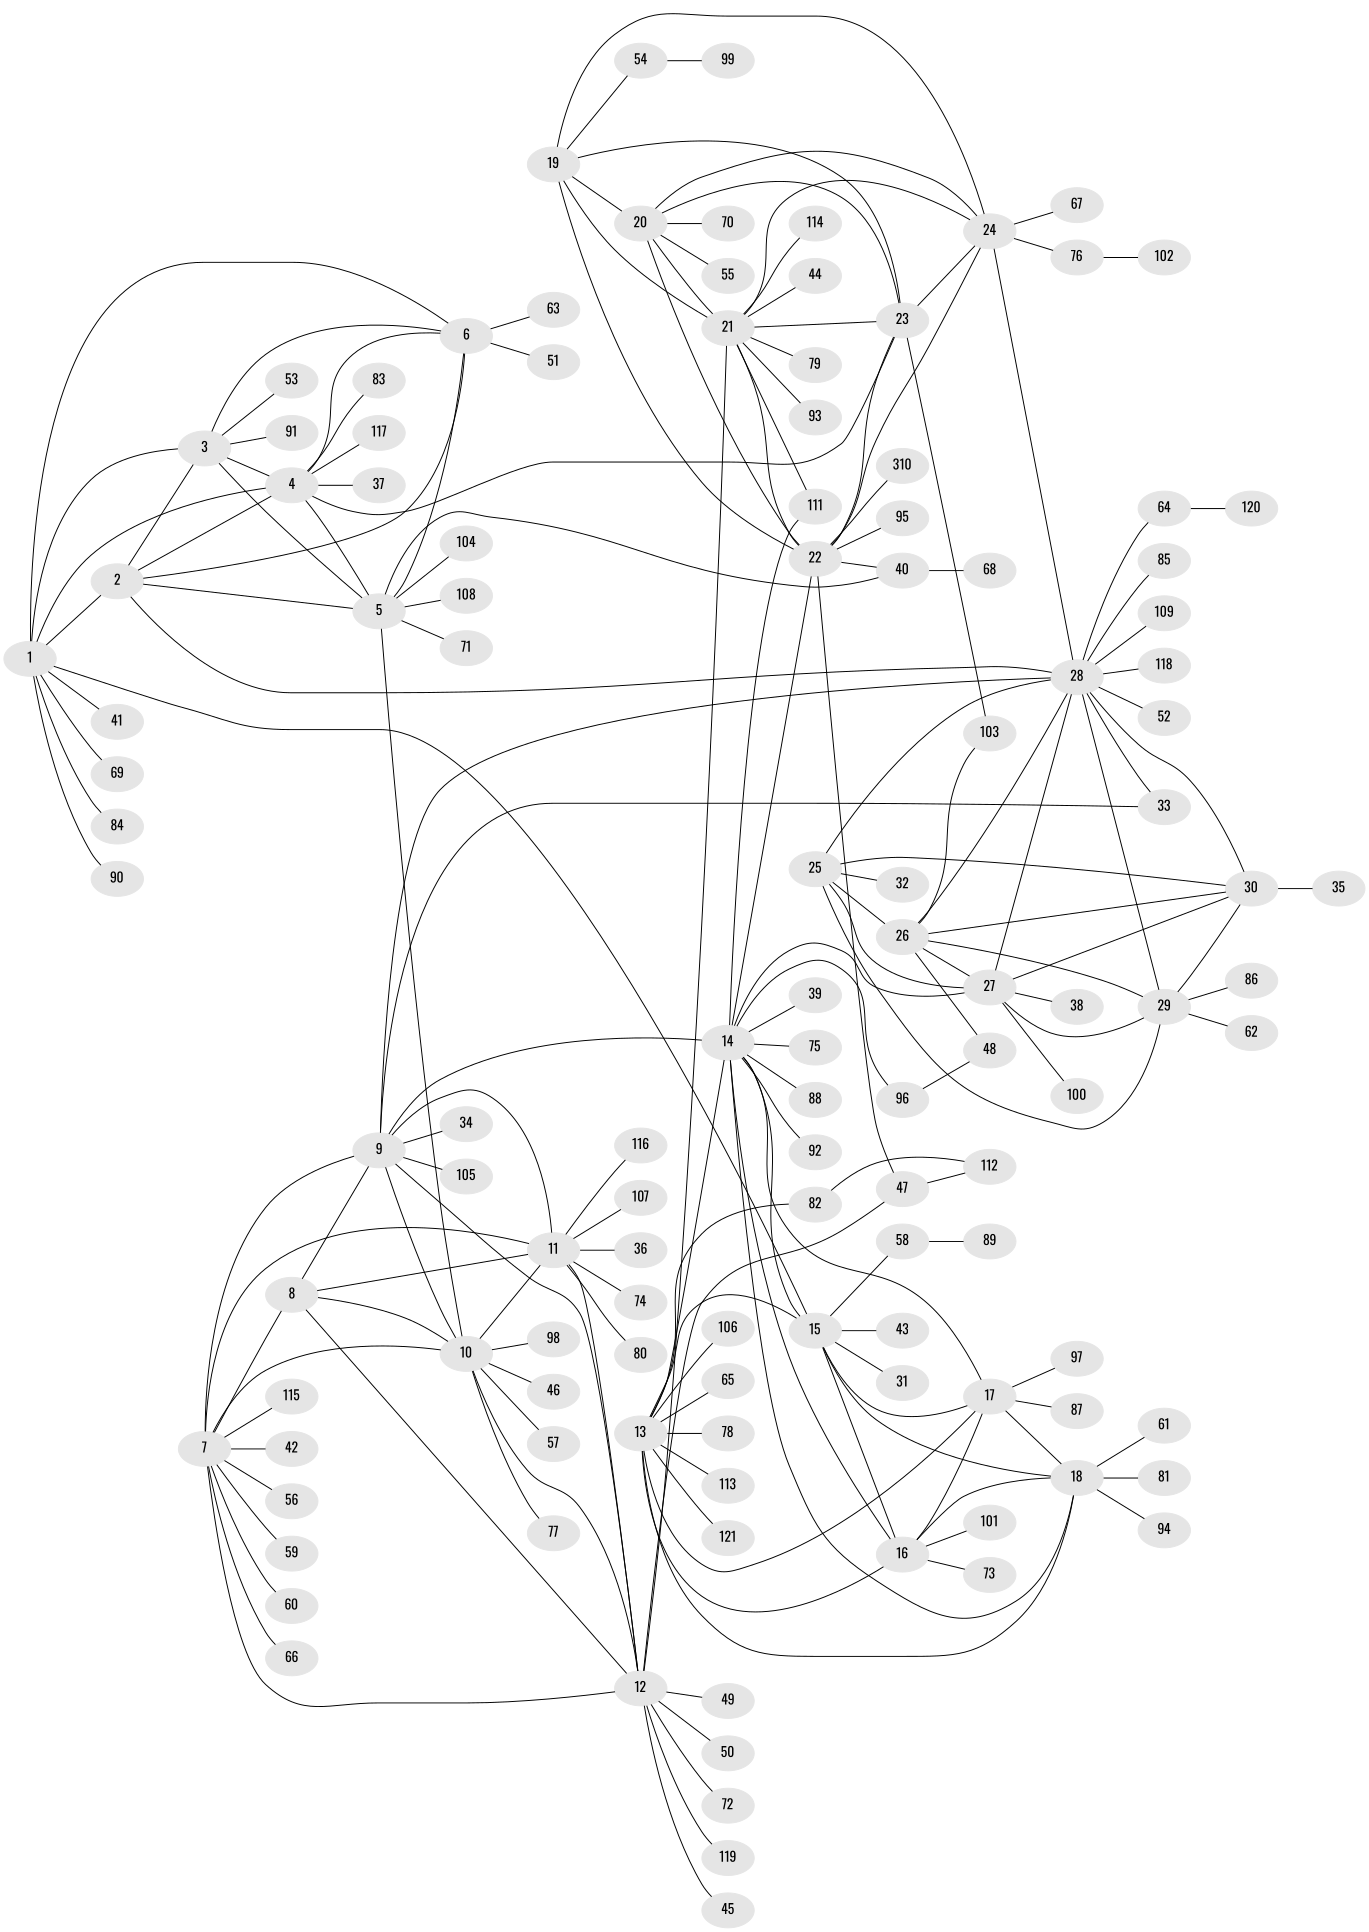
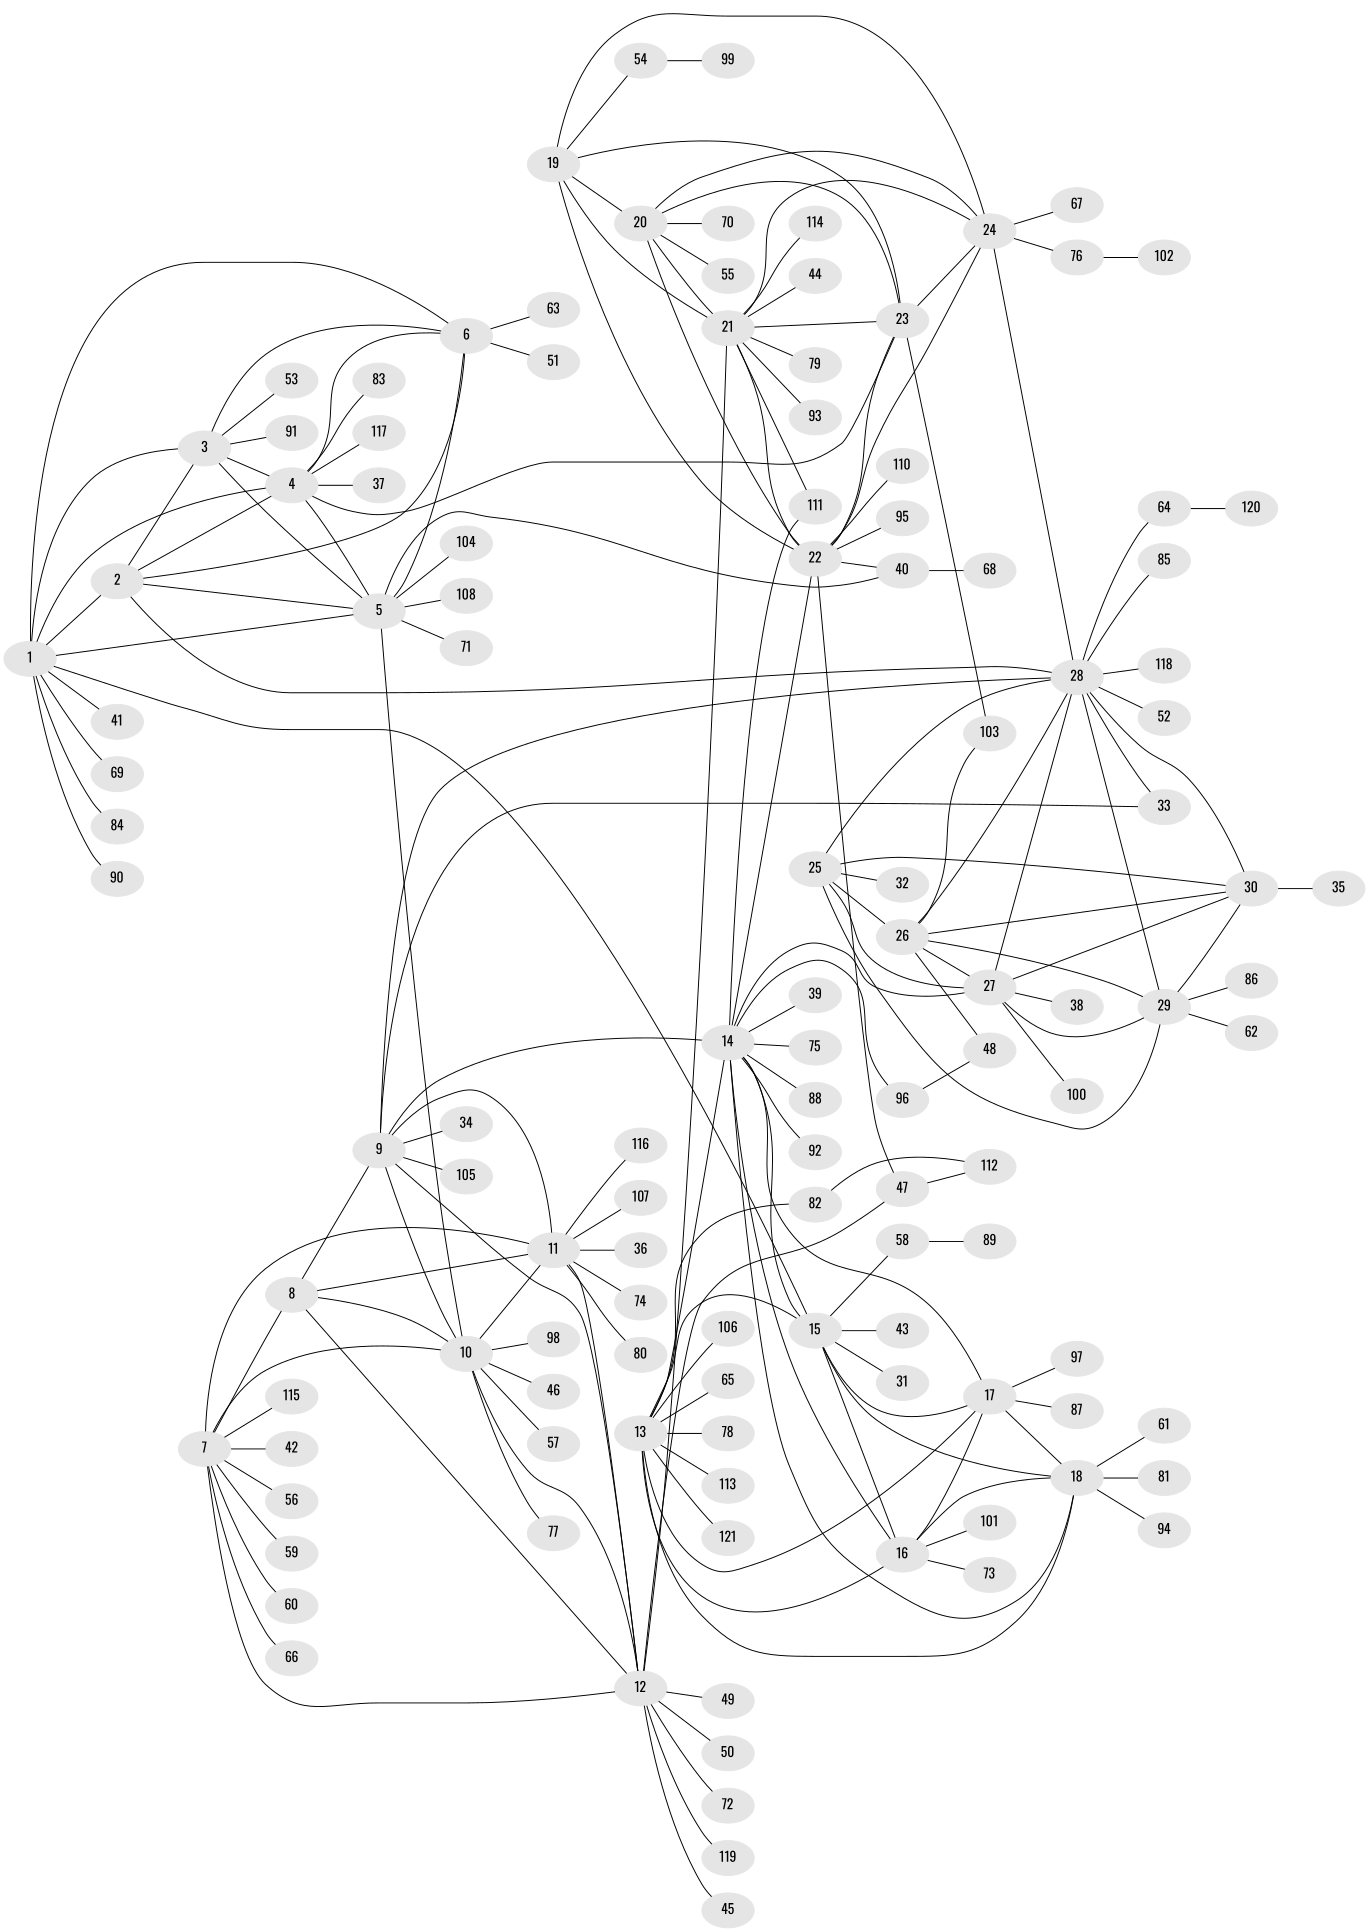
node "310": label "310" -> "110"
node "109": removed
edge "5" -- "1": added
edge "9" -- "7": removed
